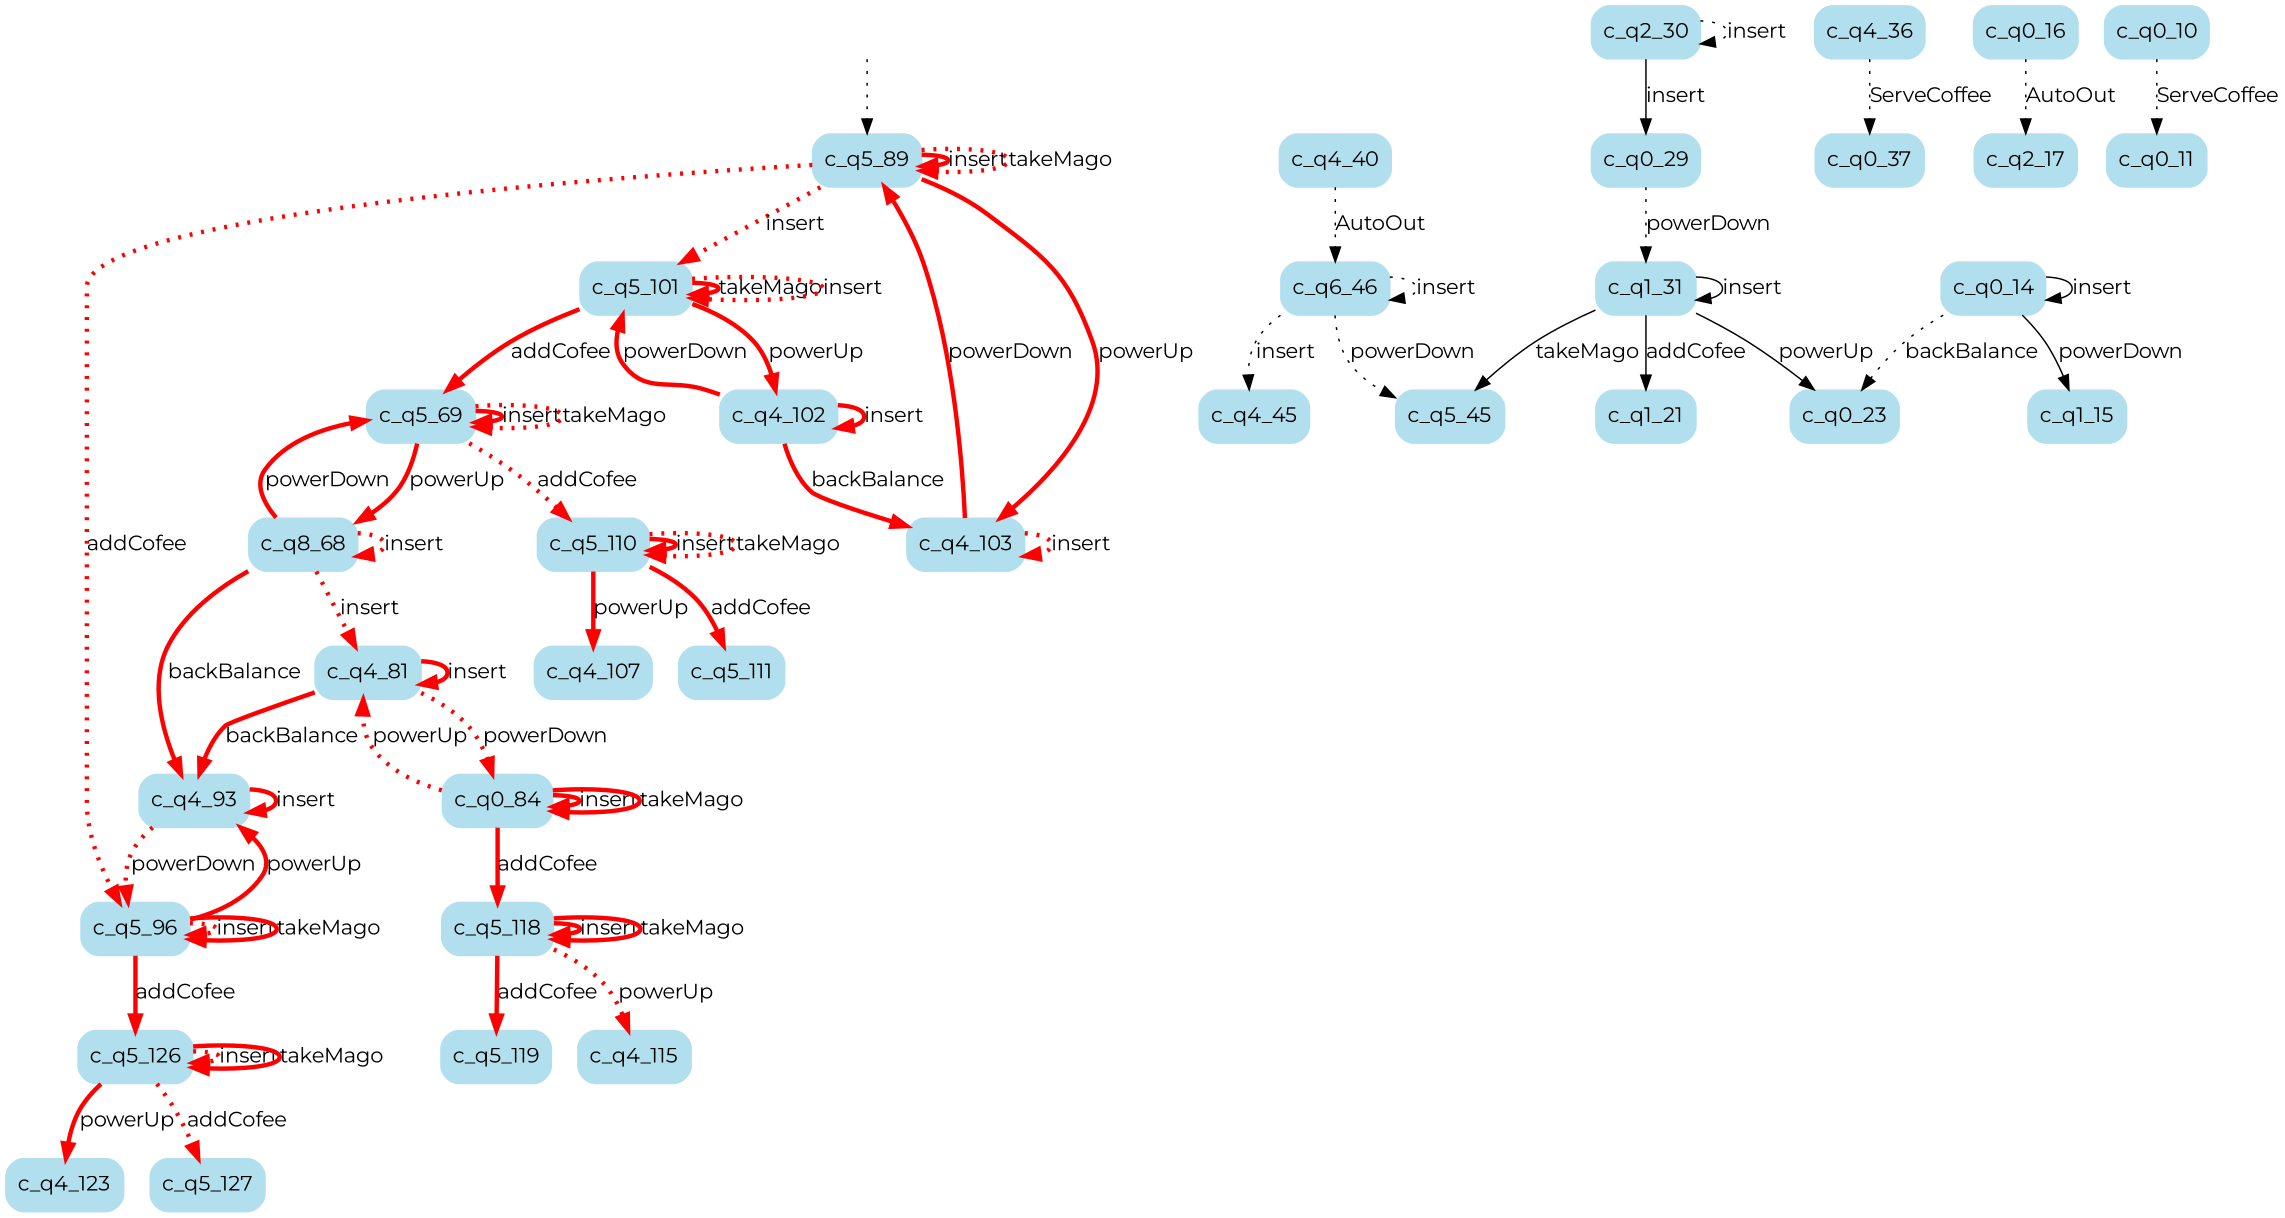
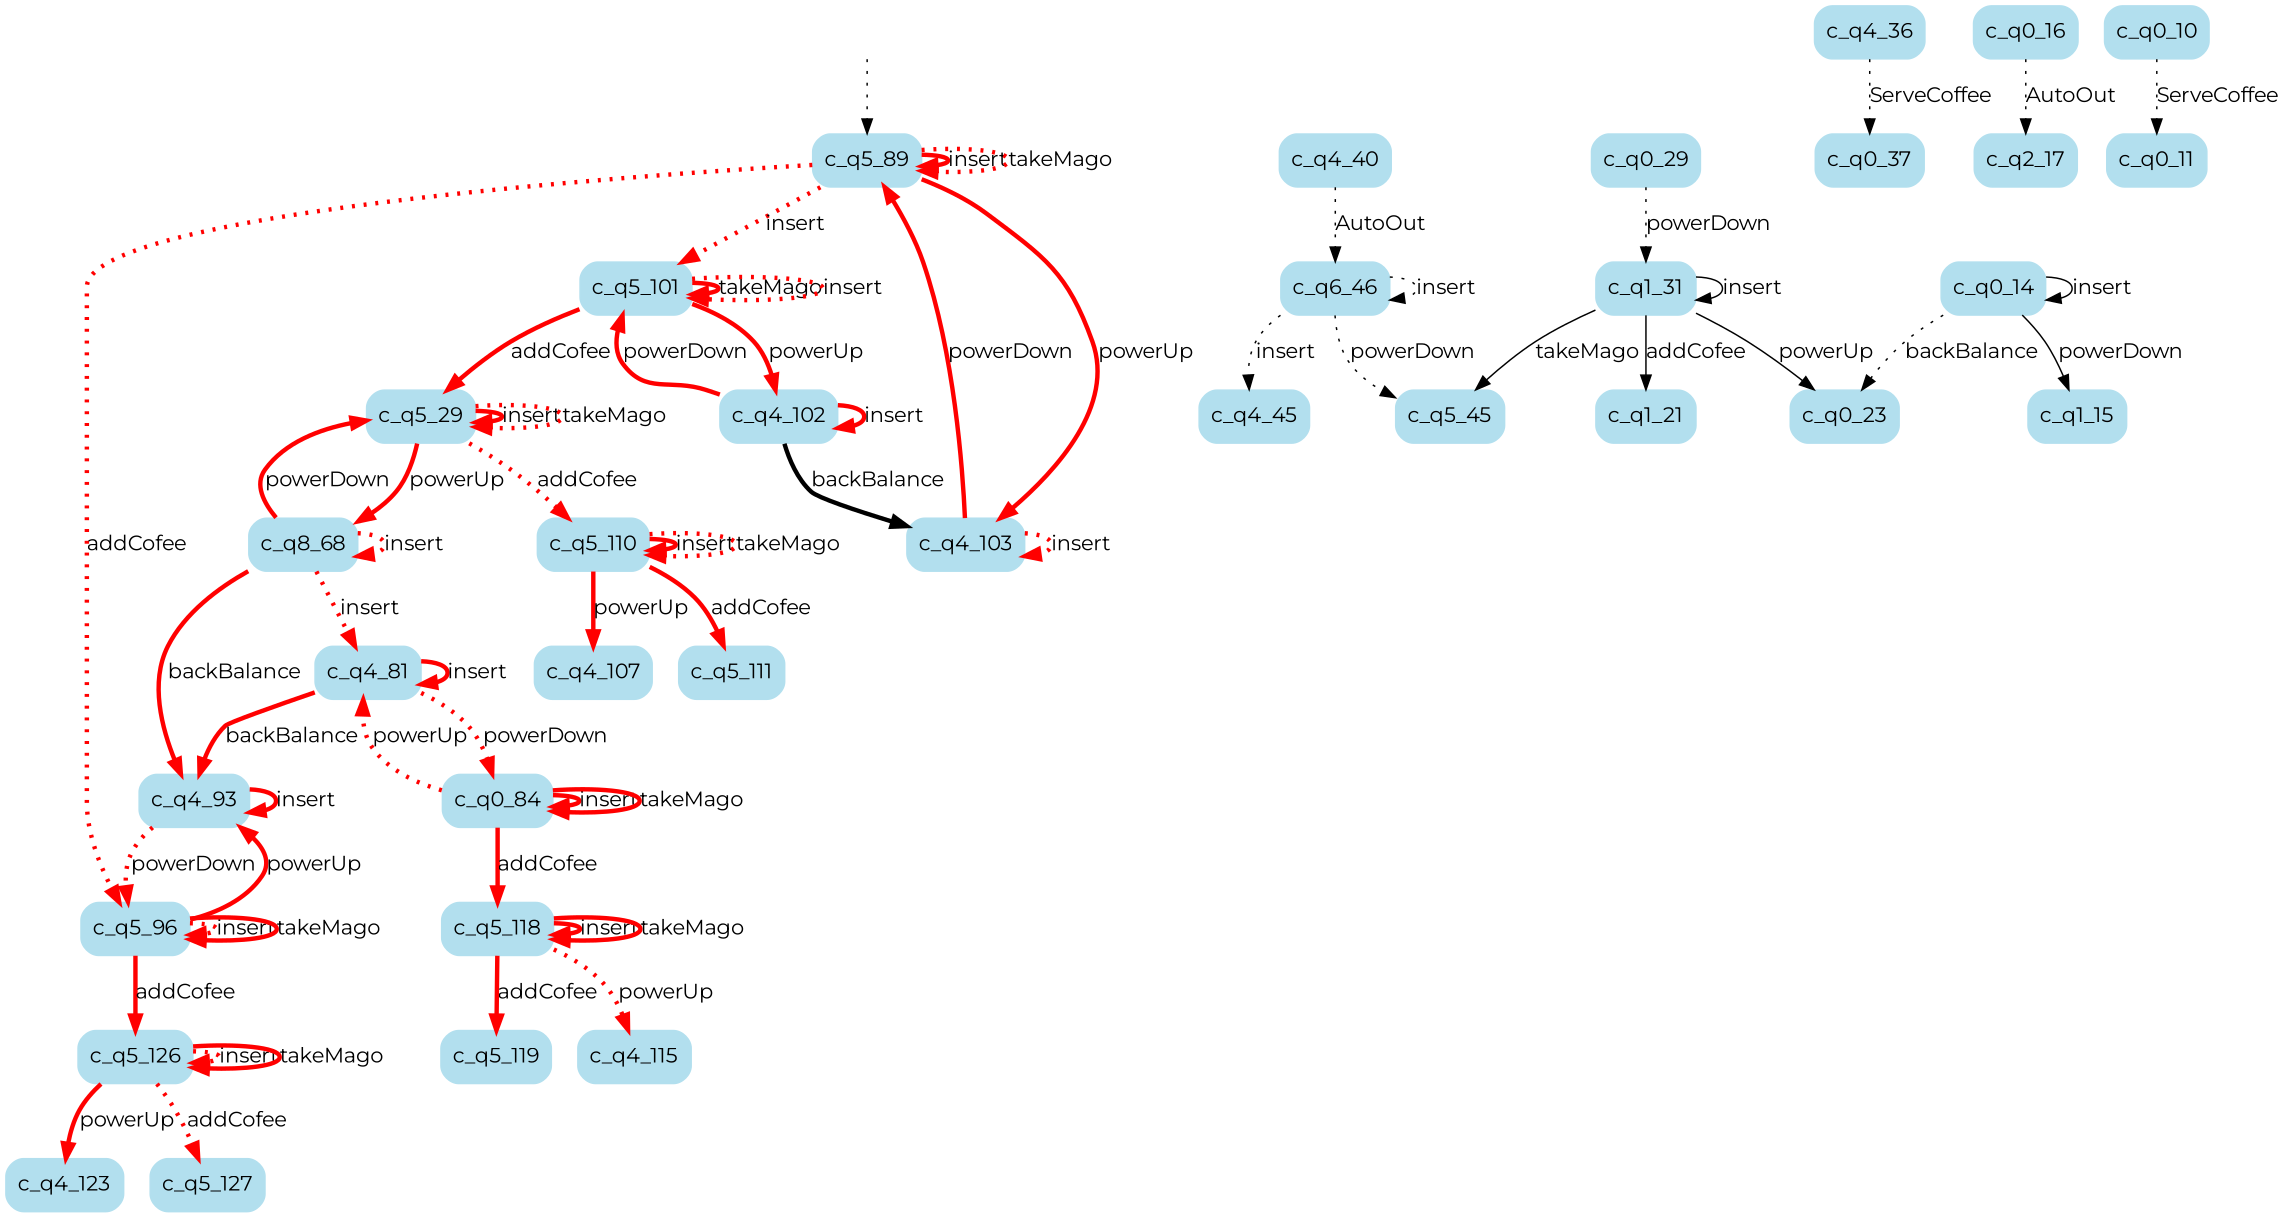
node "c_q2_30": removed
node "c_q5_69": label "c_q5_69" -> "c_q5_29"
edge "c_q4_102" -> "c_q4_103": color red -> black
